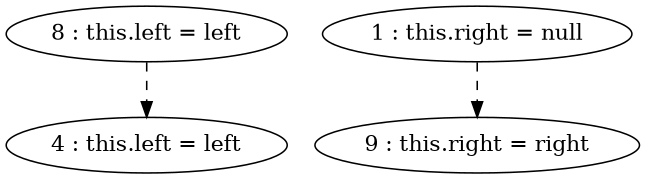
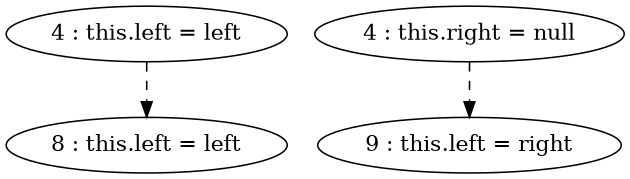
node "1 : this.right = null": label "1 : this.right = null" -> "4 : this.right = null"
edge "8 : this.left = left" -> "4 : this.left = left": reversed
node "9 : this.right = right": label "9 : this.right = right" -> "9 : this.left = right"
